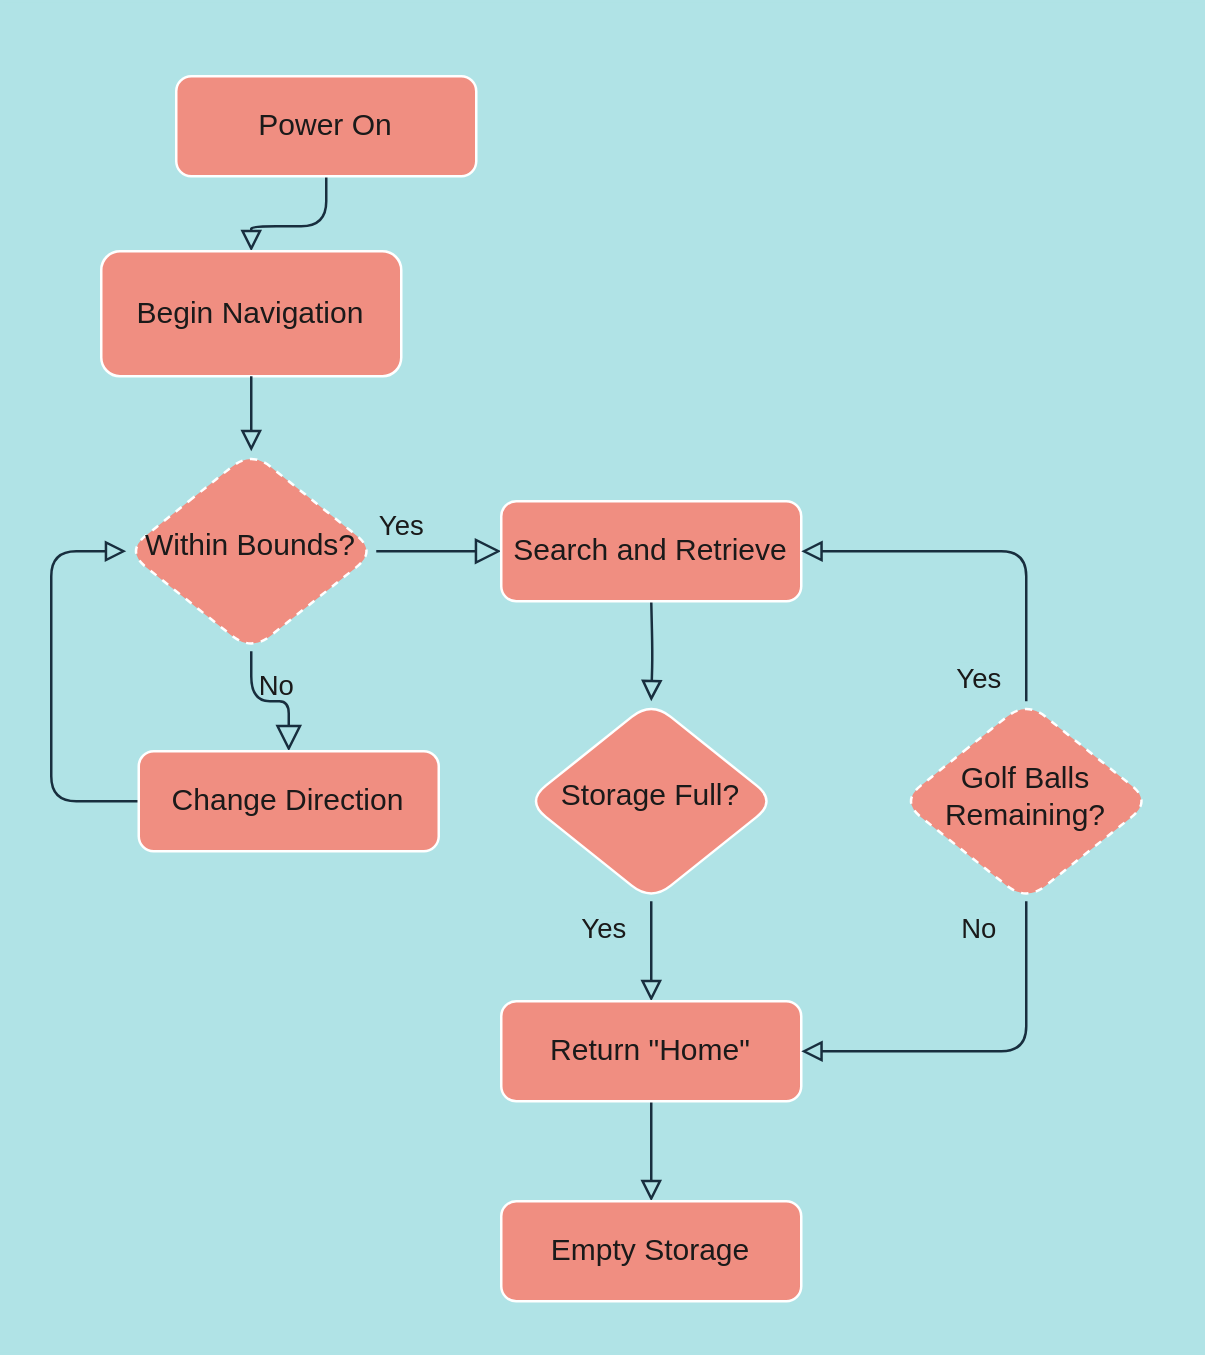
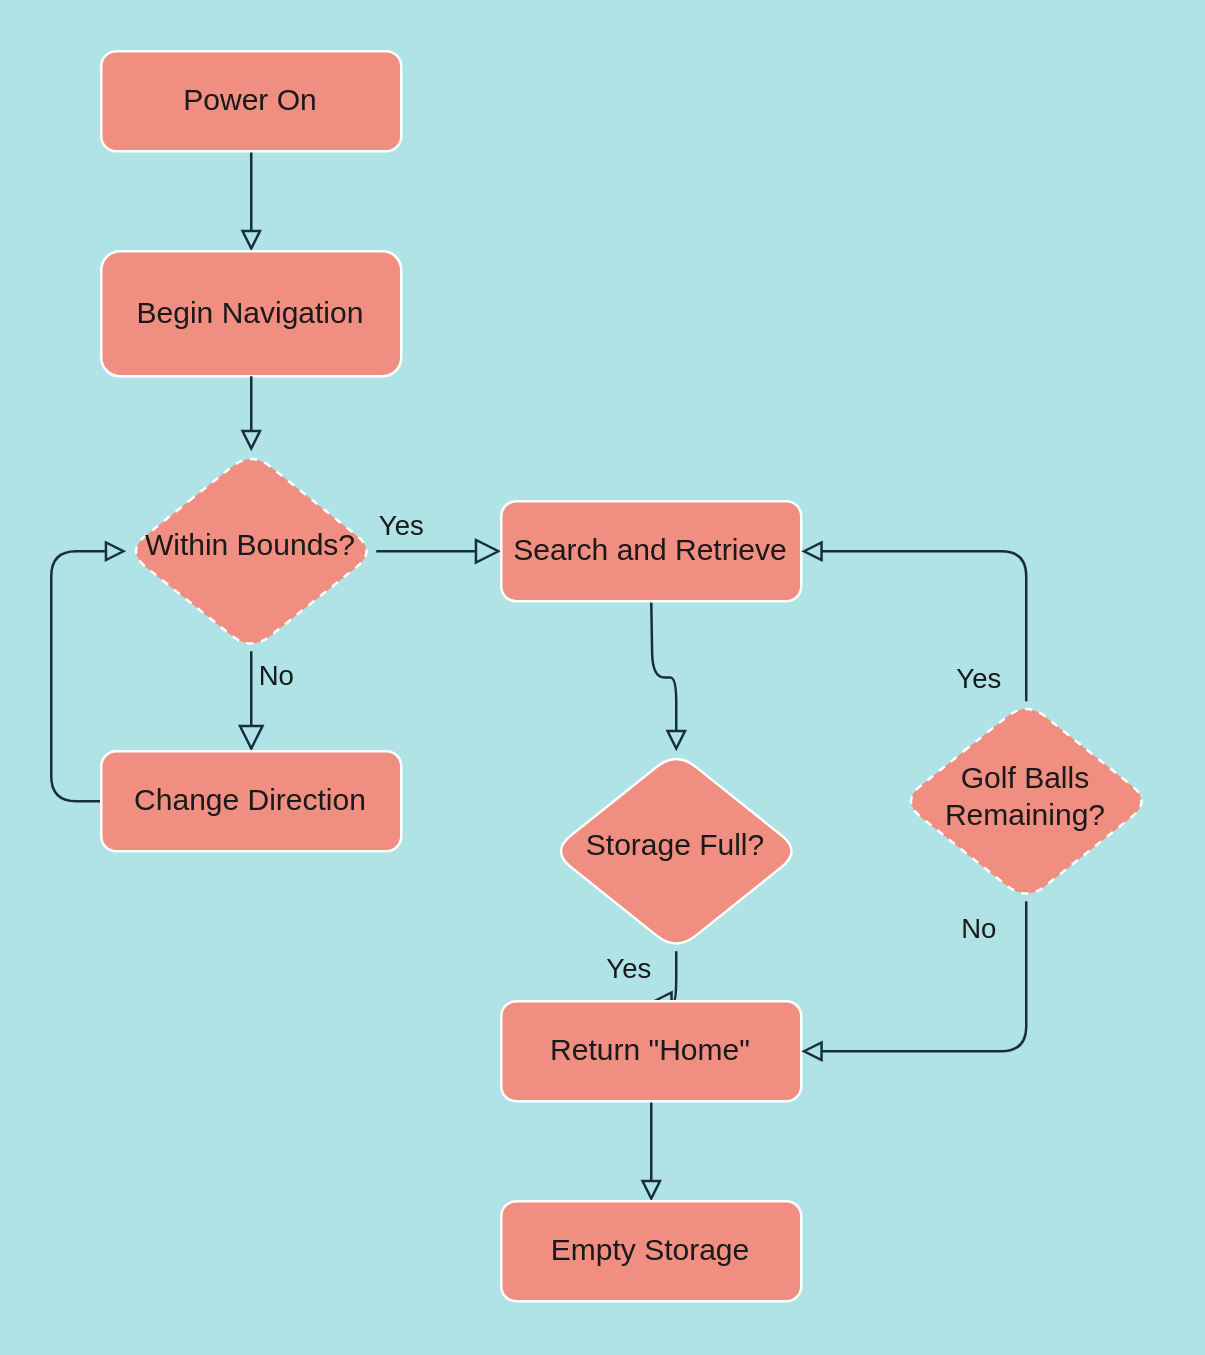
node "Power On": moved (326, 126) -> (251, 101)
node "Change Direction": moved (289, 801) -> (251, 801)
node "Storage Full?": moved (651, 801) -> (676, 851)
